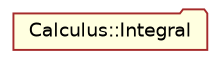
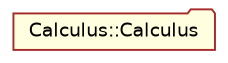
node "Calculus::Integral": label "Calculus::Integral" -> "Calculus::Calculus"
